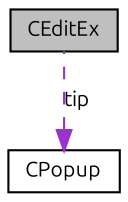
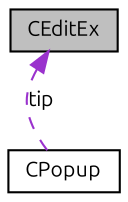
edge "CEditEx" -> "CPopup": reversed
